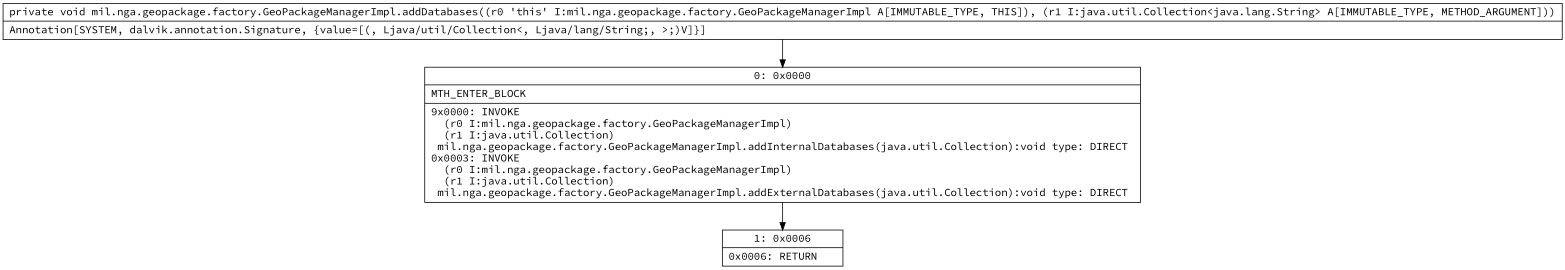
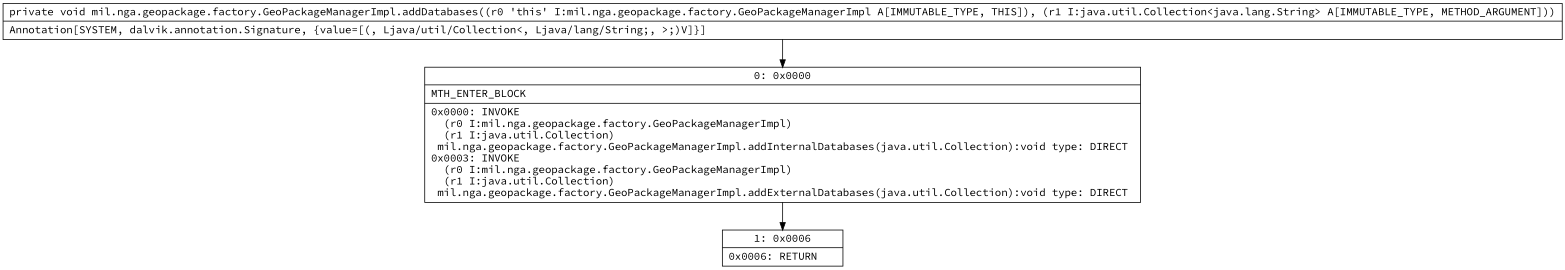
node "0: 0x0000": text "9x0000: INVOKE" -> "0x0000: INVOKE"
